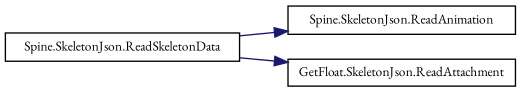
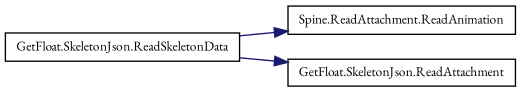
node "Spine.SkeletonJson.ReadAnimation": label "Spine.SkeletonJson.ReadAnimation" -> "Spine.ReadAttachment.ReadAnimation"
node "Spine.SkeletonJson.ReadSkeletonData": label "Spine.SkeletonJson.ReadSkeletonData" -> "GetFloat.SkeletonJson.ReadSkeletonData"
